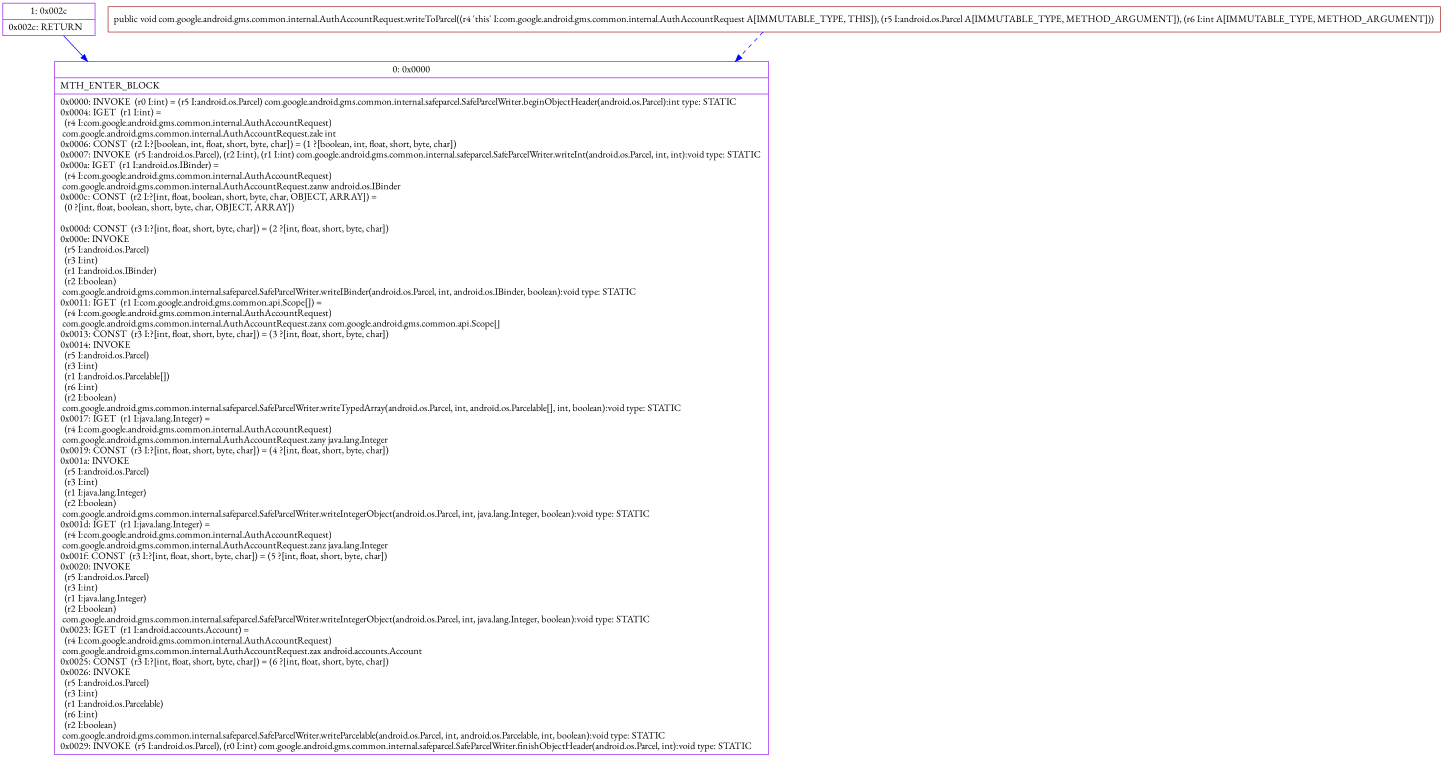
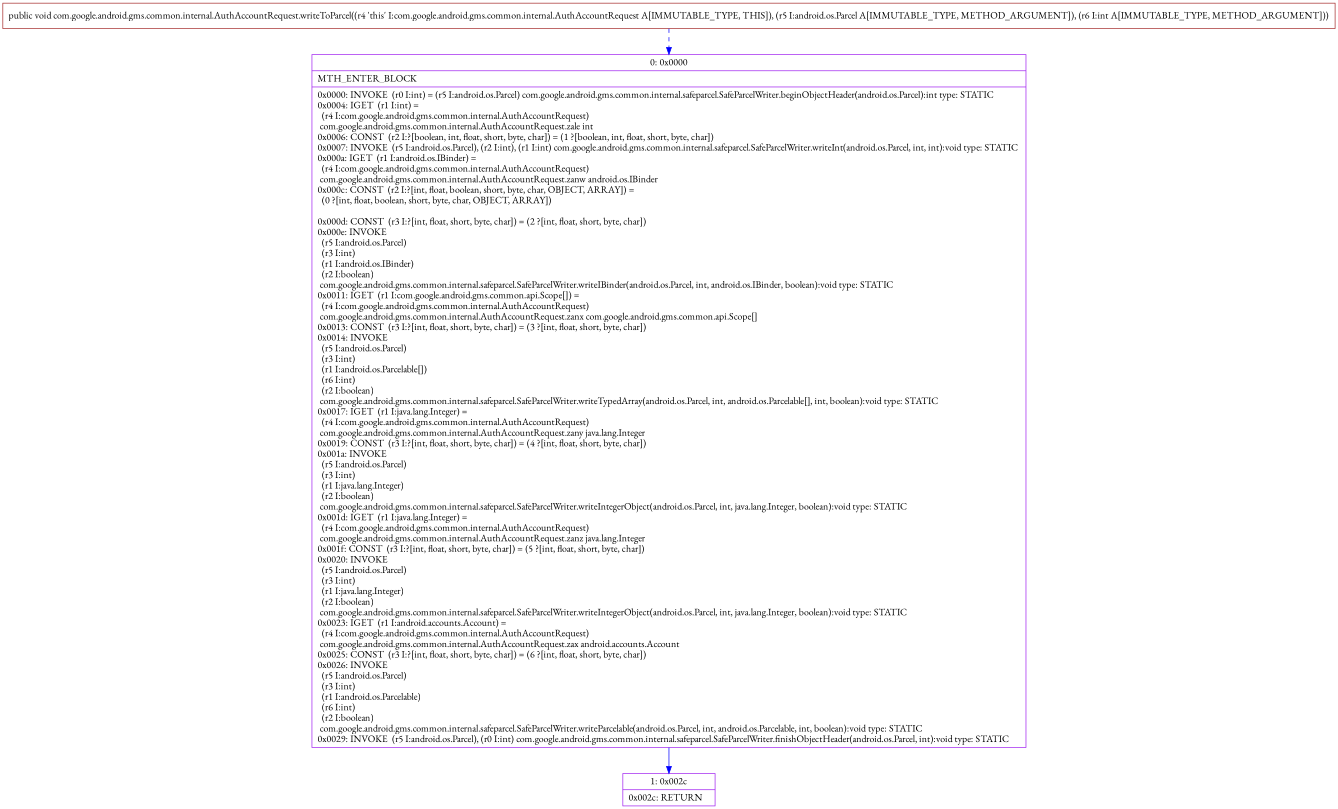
edge "1: 0x002c" -> "0: 0x0000": reversed
